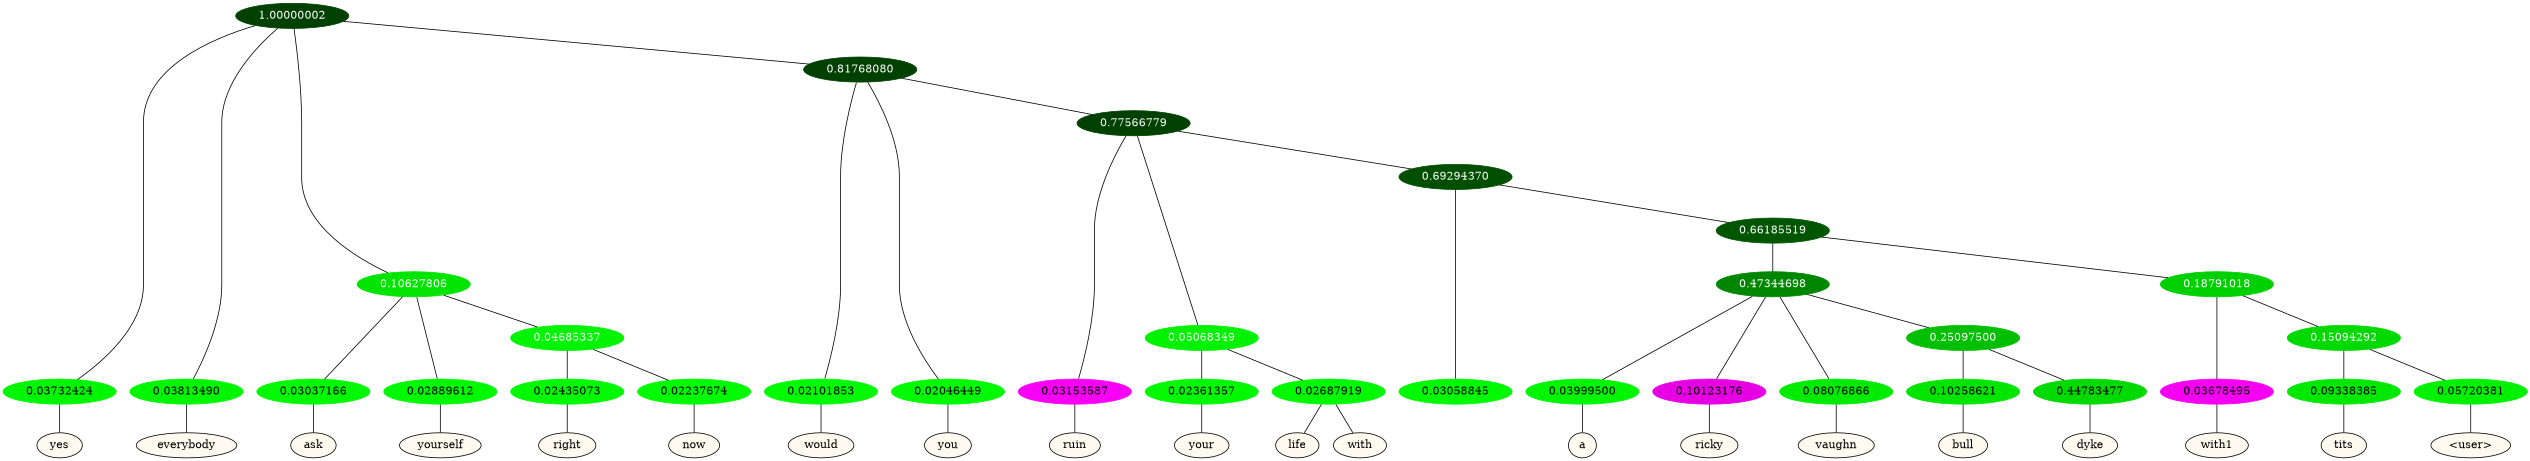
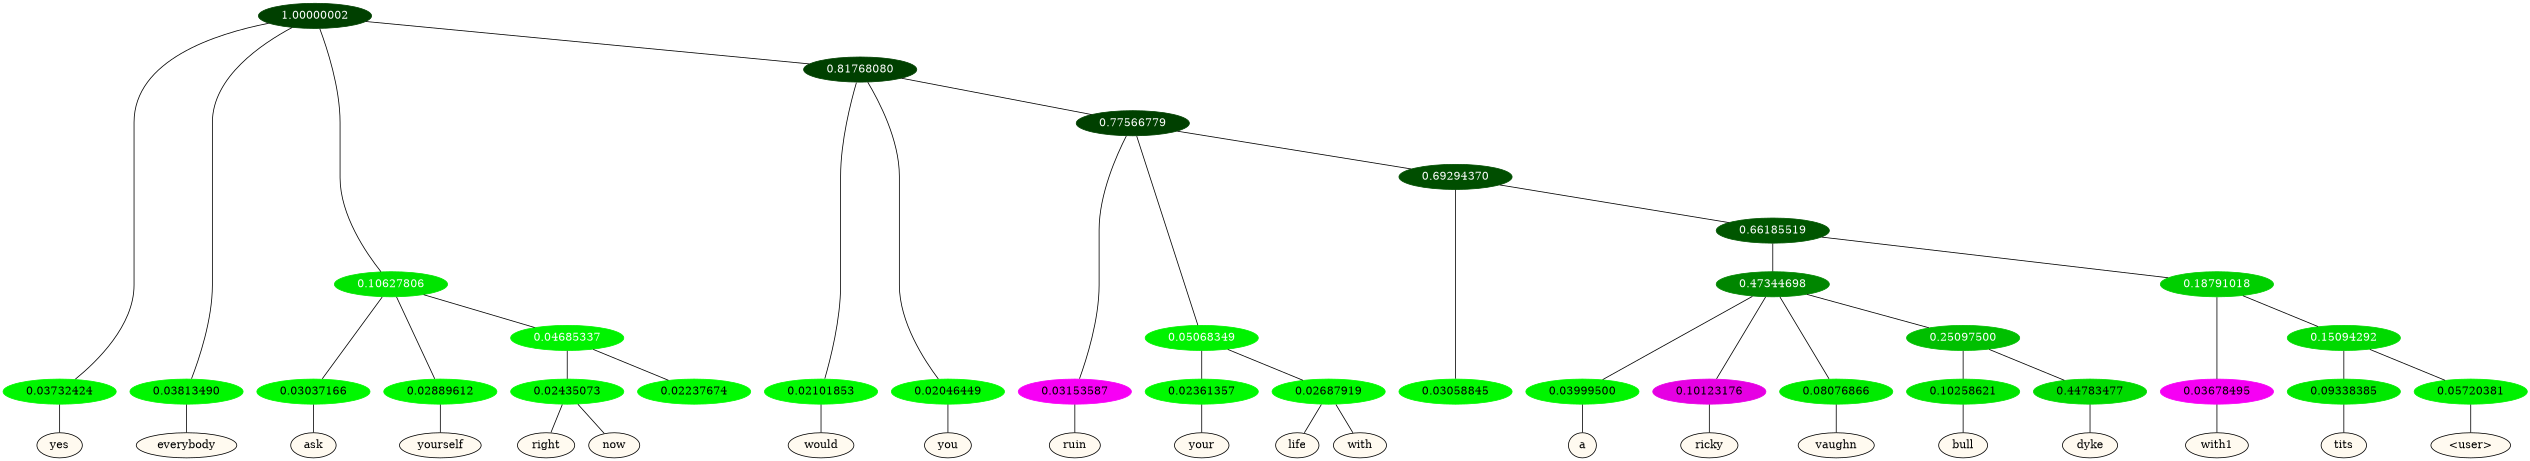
edge "0.02237674" -- "now": now "0.02435073" -- "now"
